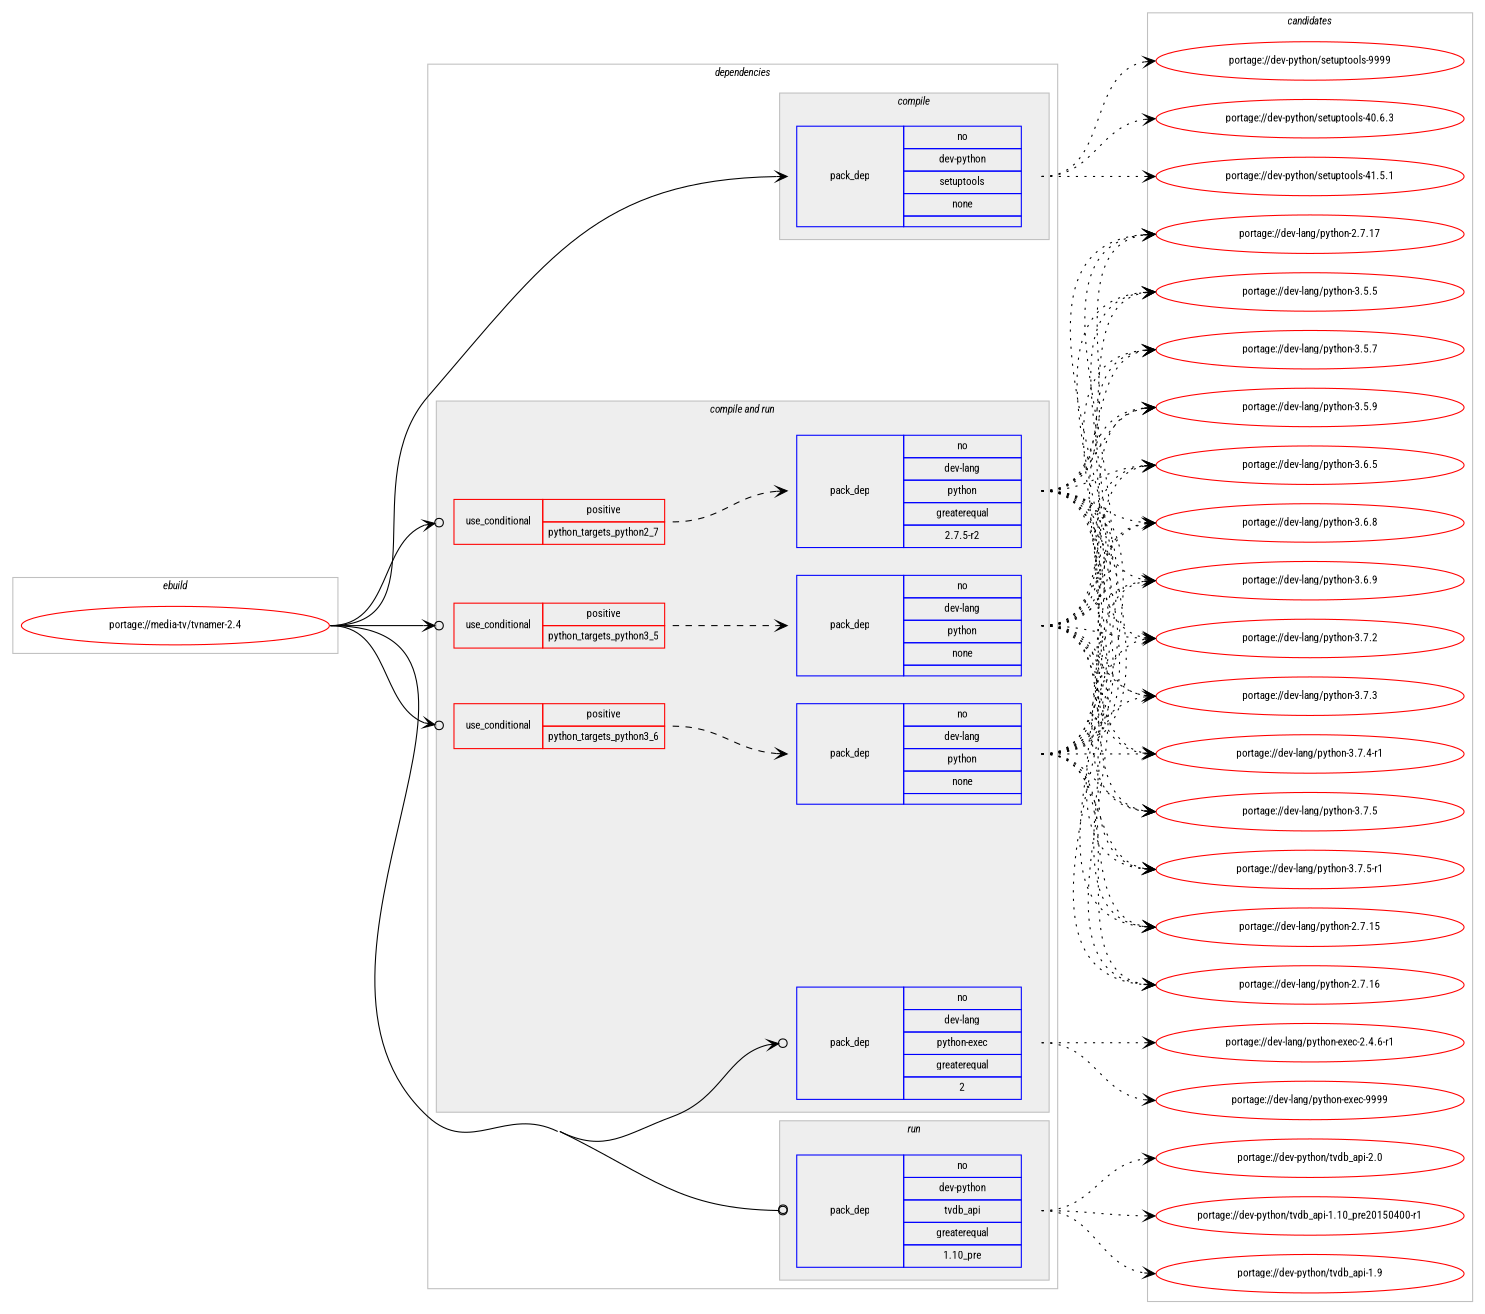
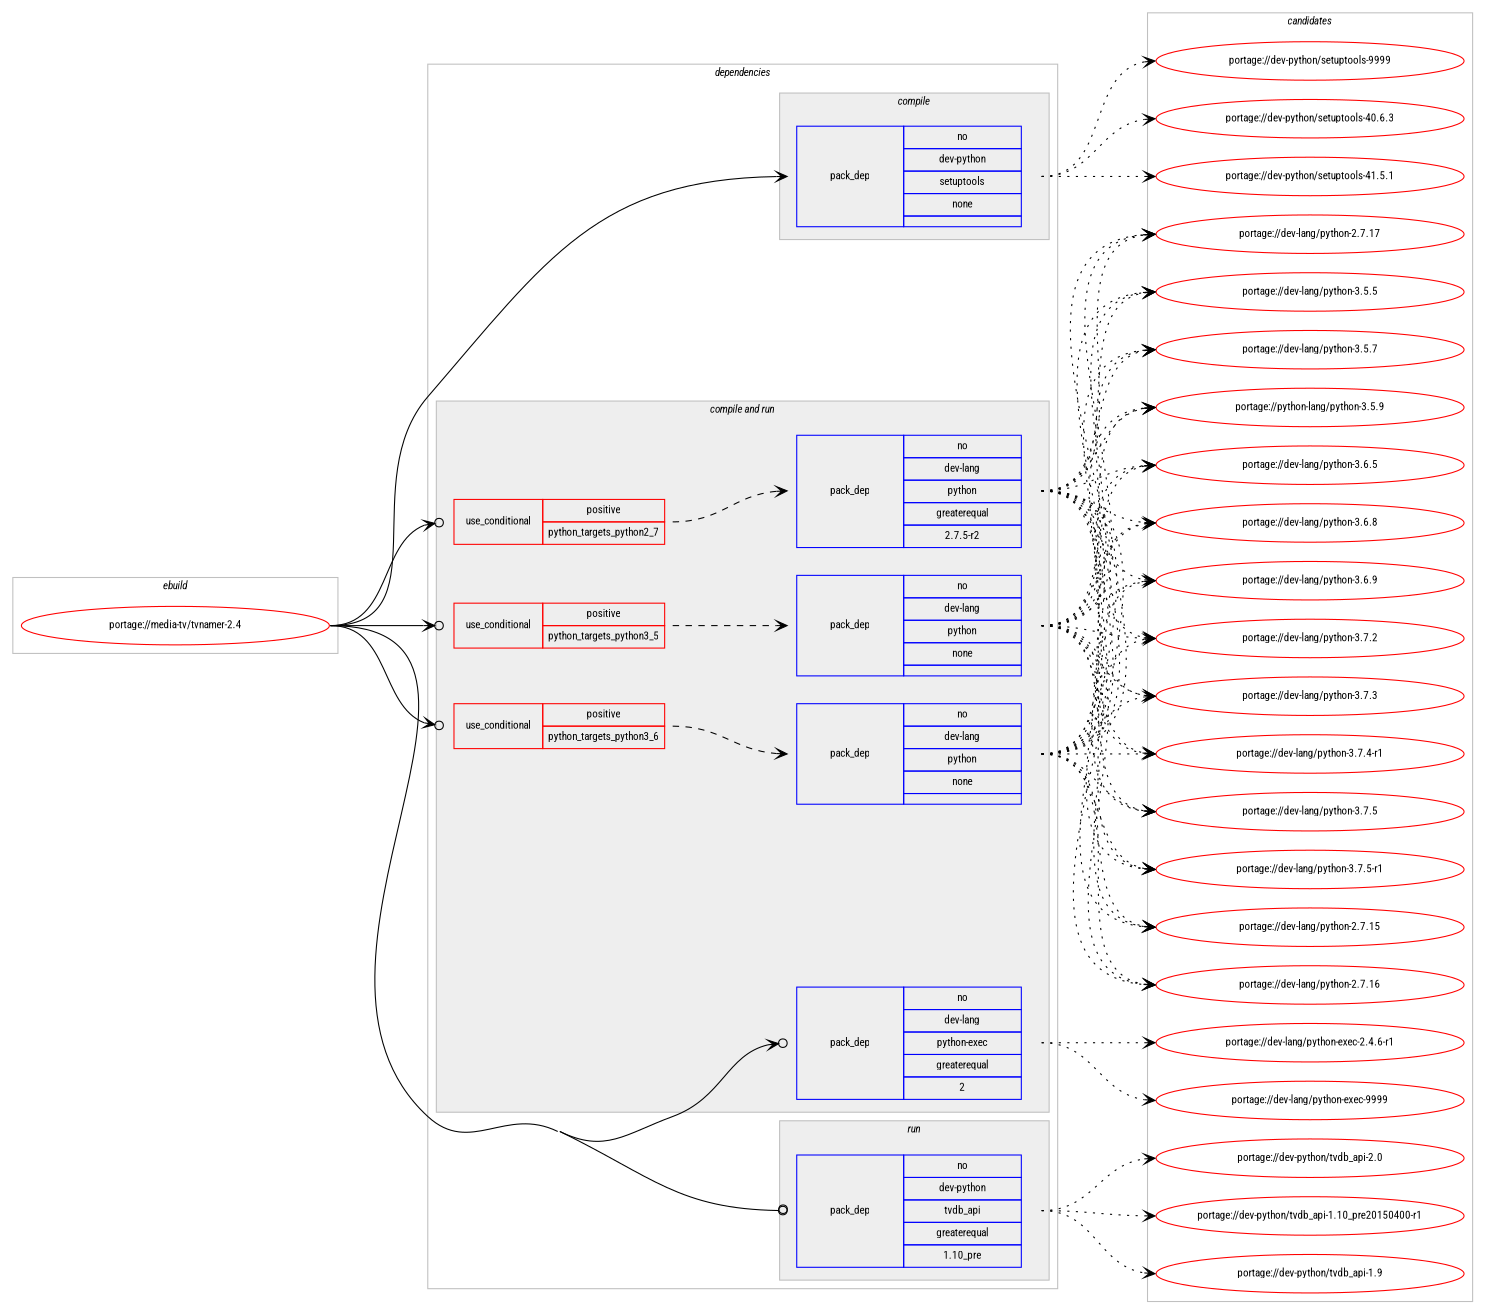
node "portage://dev-lang/python-3.5.9": label "portage://dev-lang/python-3.5.9" -> "portage://python-lang/python-3.5.9"
